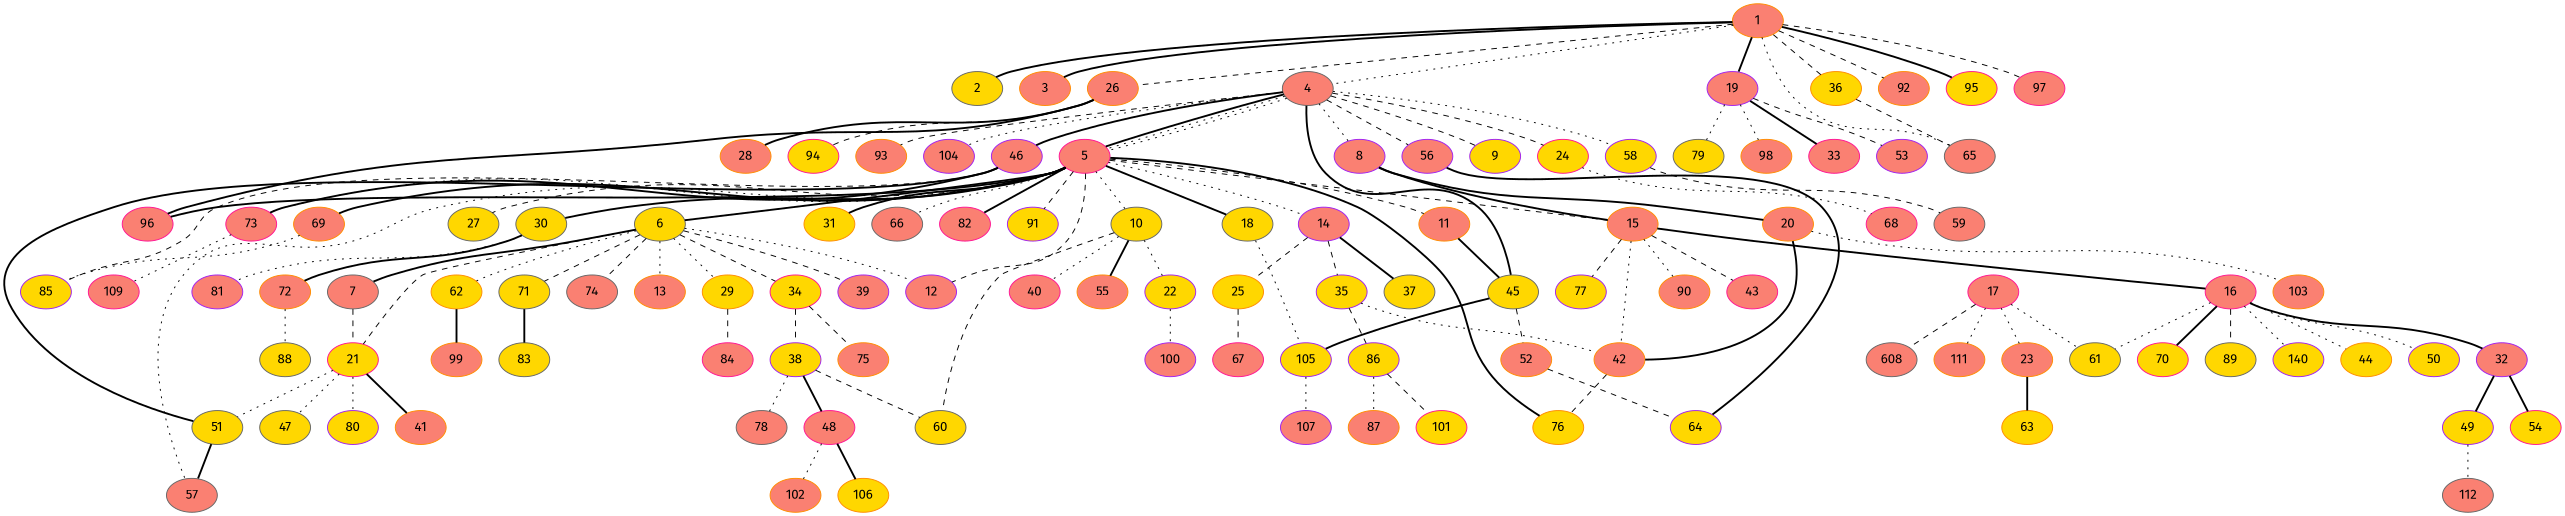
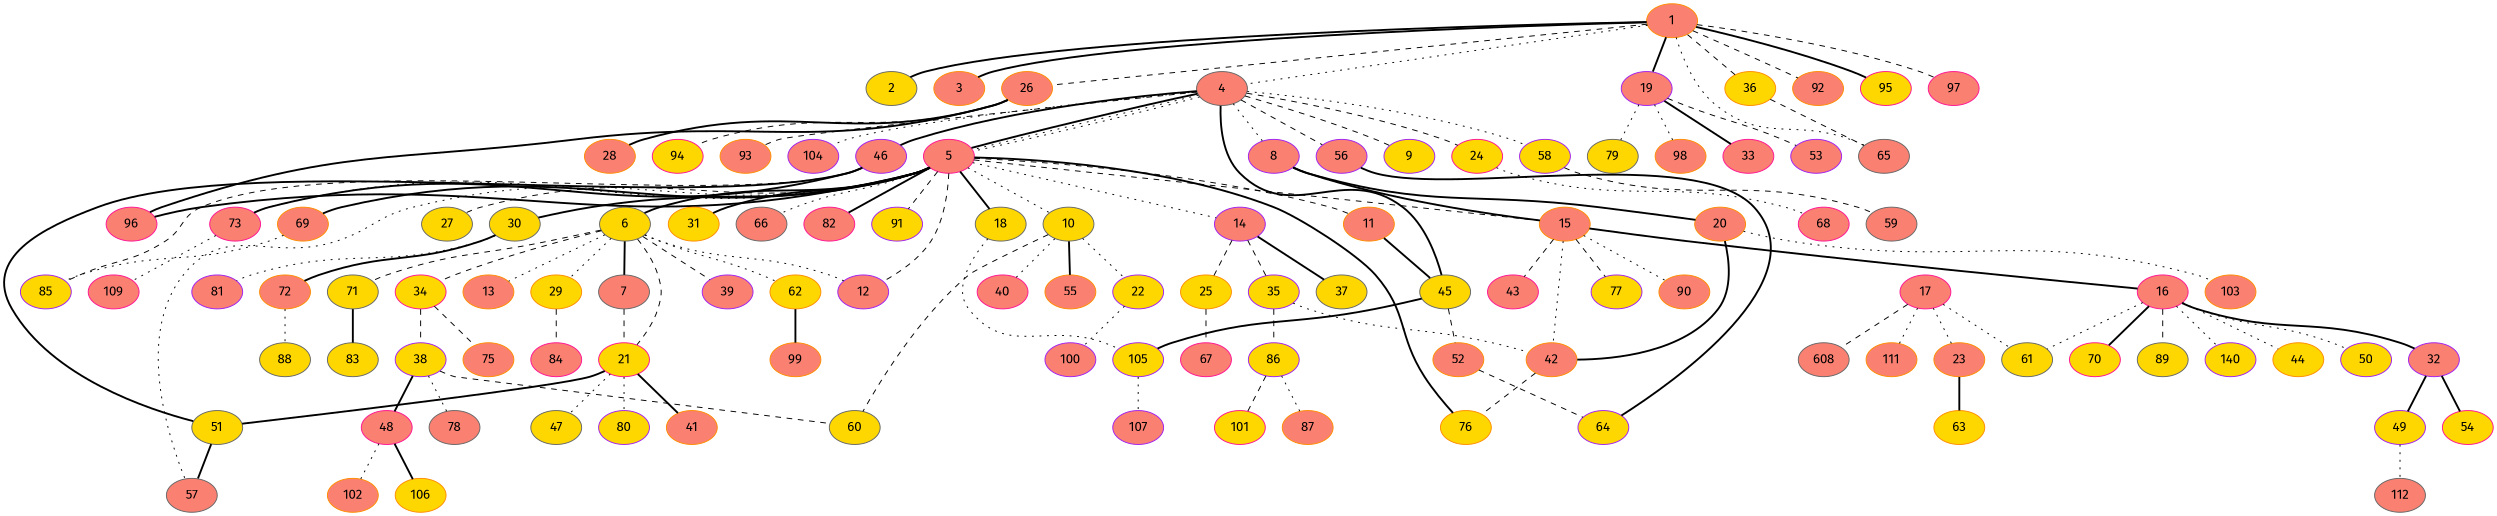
node "74": removed
edge "21" -- "51": style dotted -> bold
